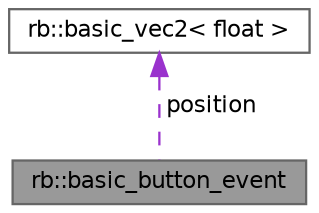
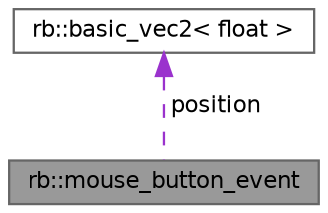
node "rb::basic_button_event": label "rb::basic_button_event" -> "rb::mouse_button_event"
